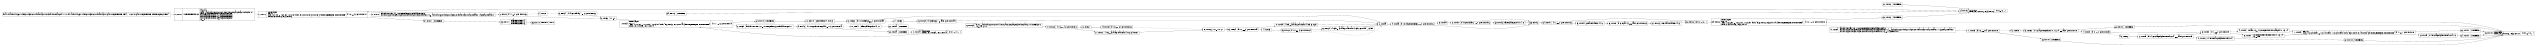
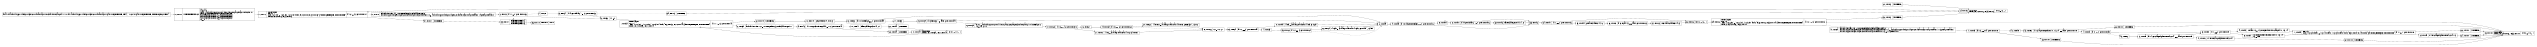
node "20: 0x006c": added
